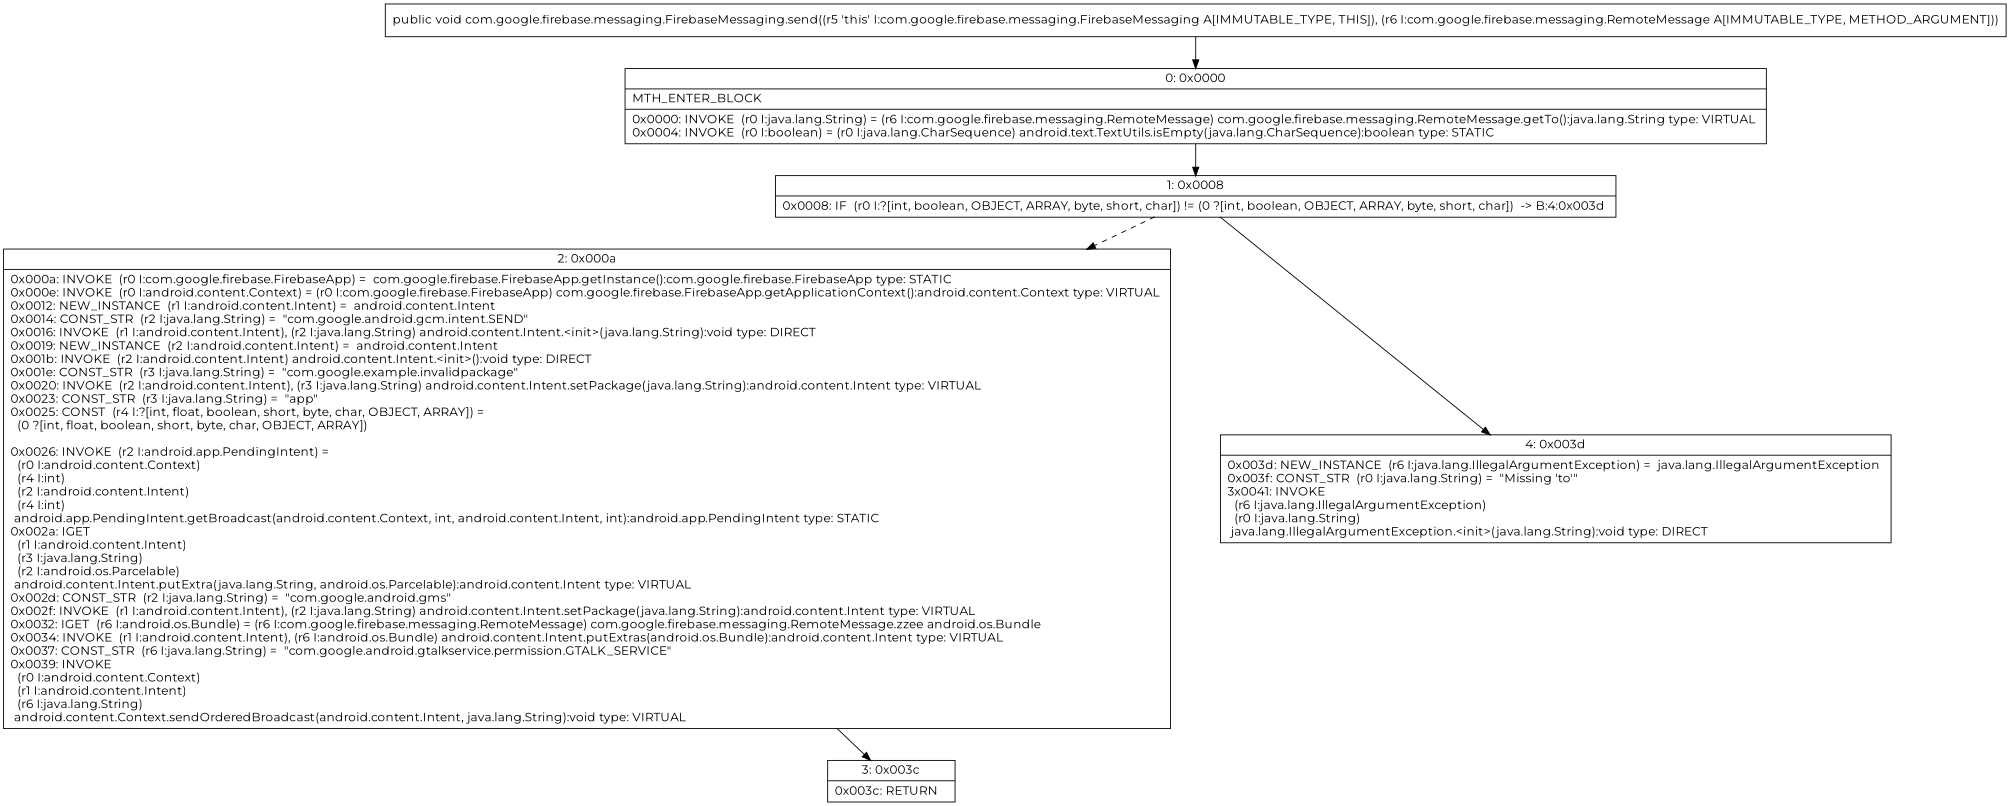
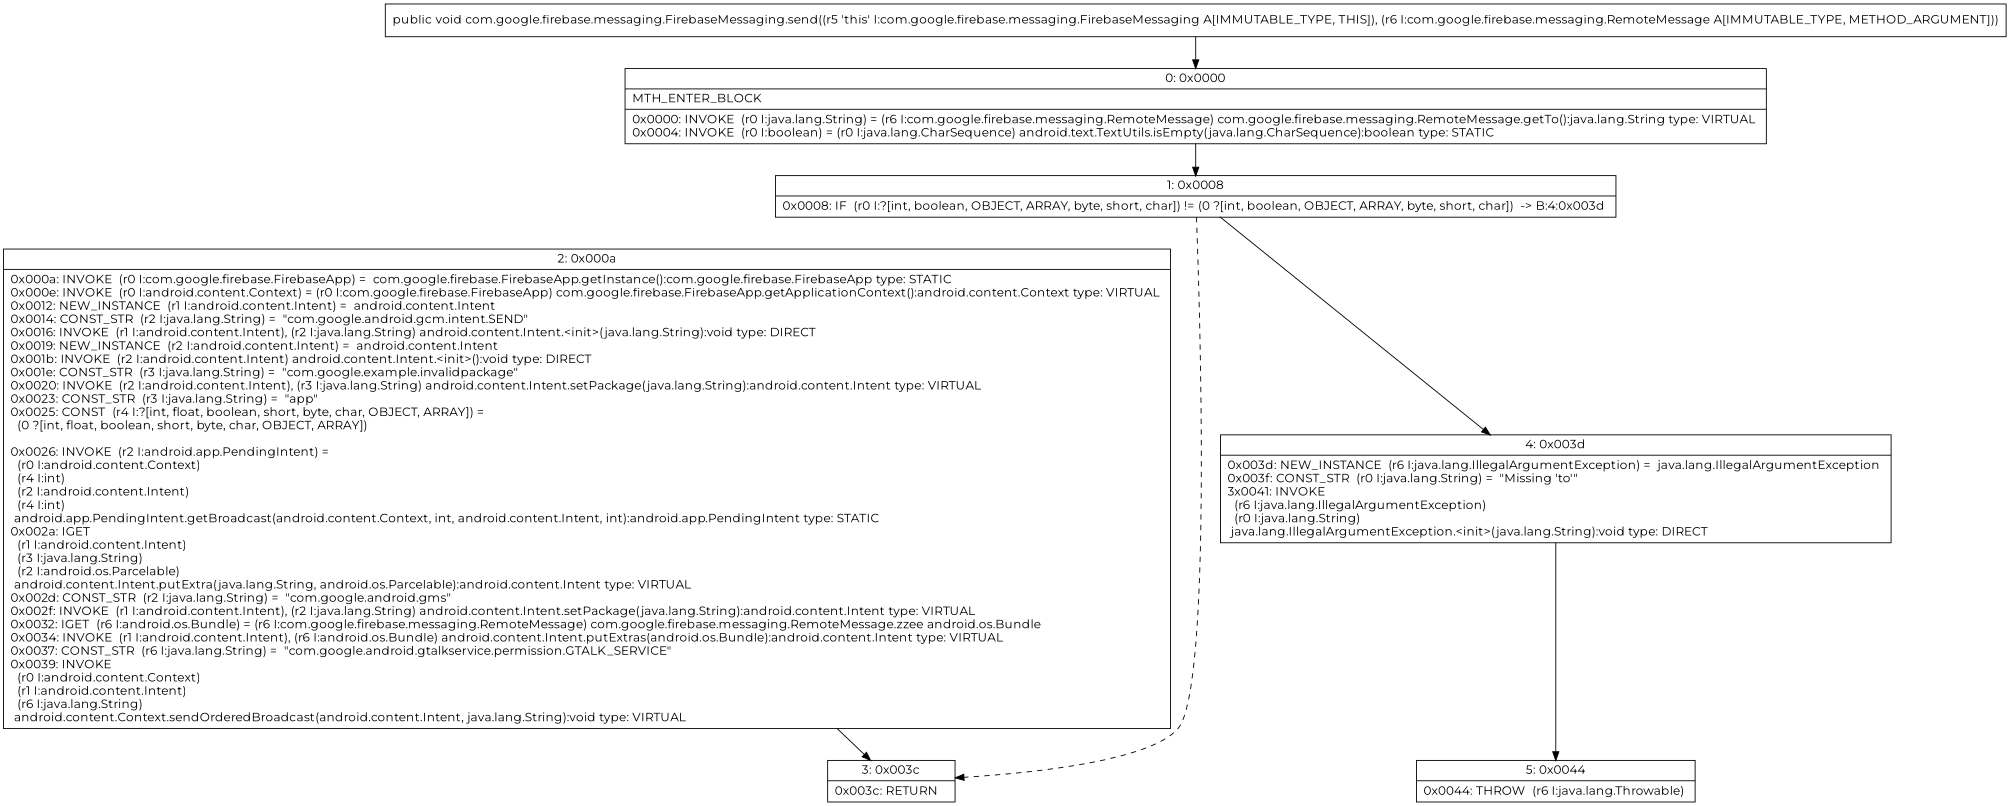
edge "1: 0x0008" -> "2: 0x000a": now "1: 0x0008" -> "3: 0x003c"
node "5: 0x0044": added
